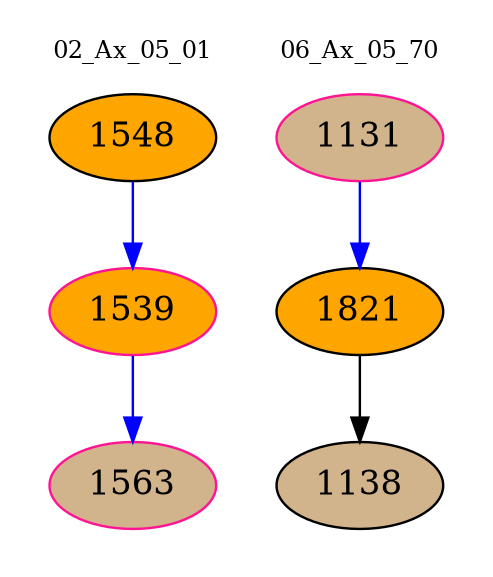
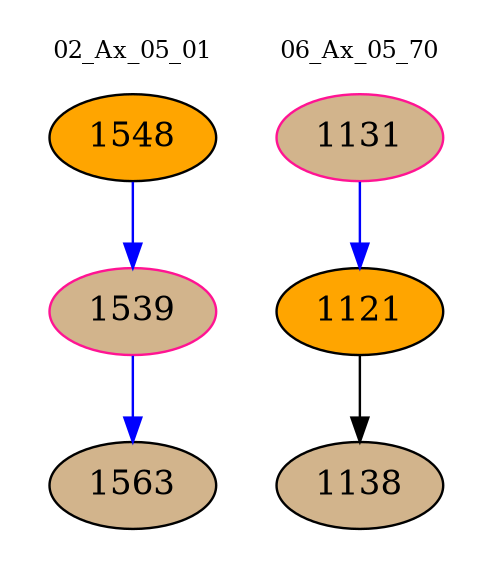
node "1539": fillcolor orange -> tan
node "1821": label "1821" -> "1121"
node "1563": color deeppink -> black
